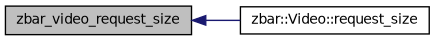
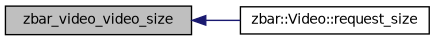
node "zbar_video_request_size": label "zbar_video_request_size" -> "zbar_video_video_size"
